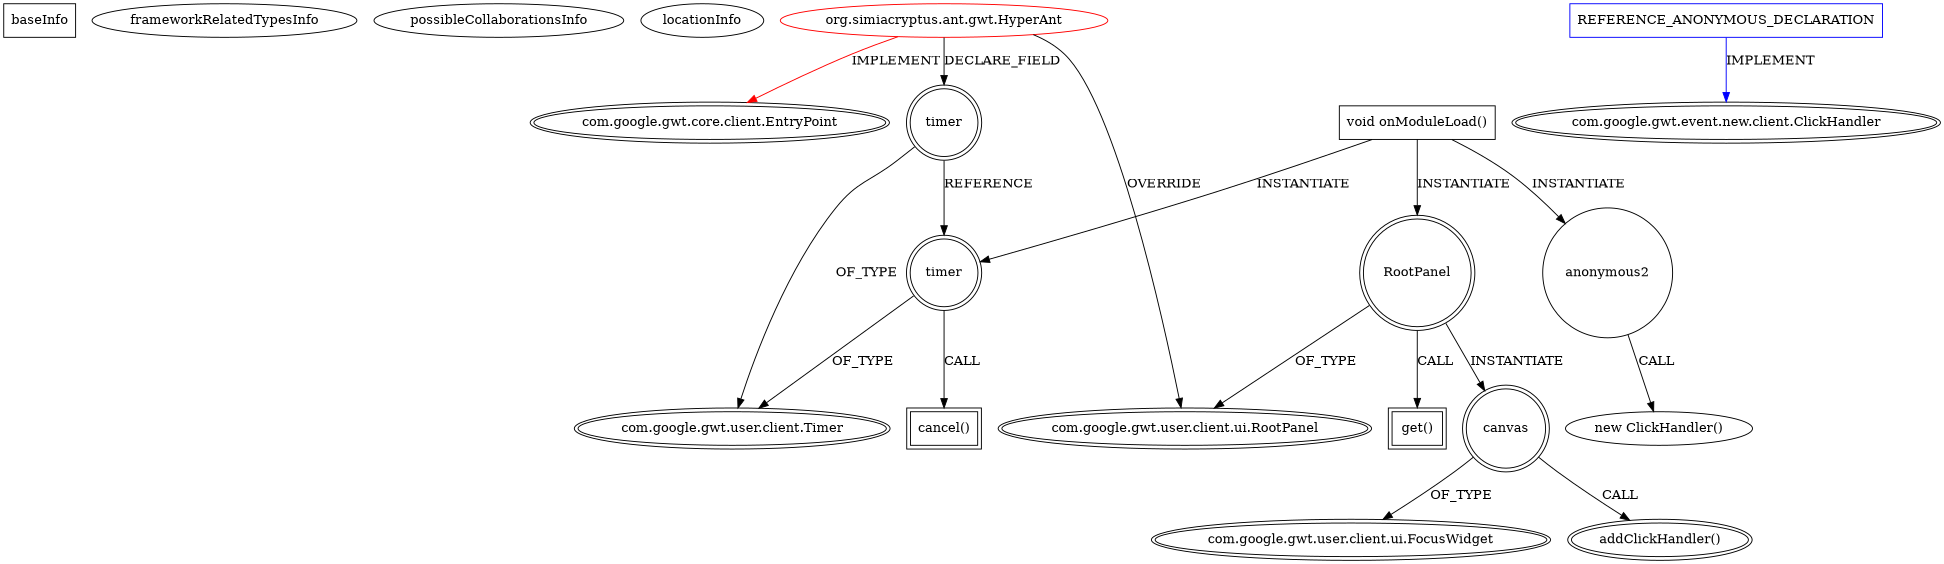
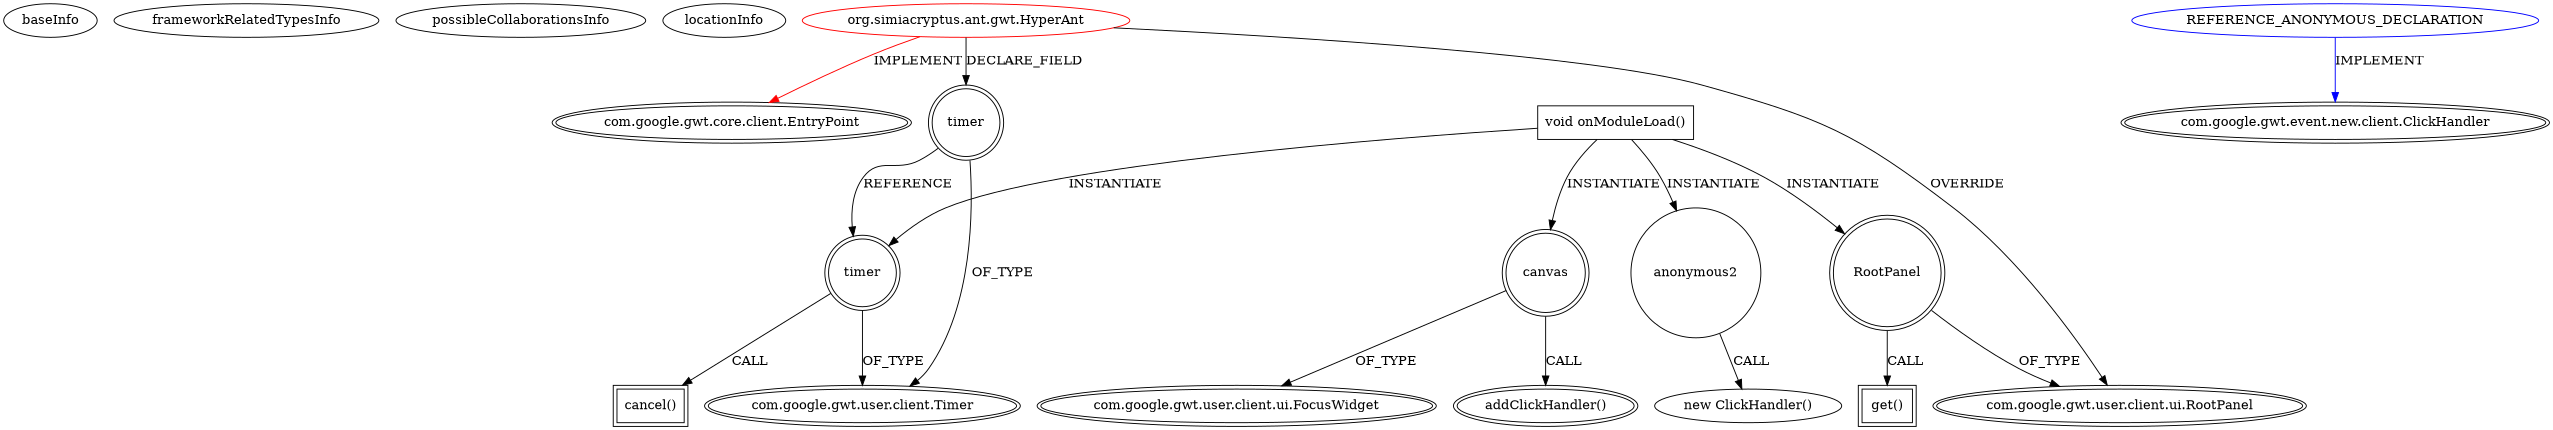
node "baseInfo": shape box -> ellipse
node "REFERENCE_ANONYMOUS_DECLARATION": shape box -> ellipse
edge "RootPanel" -> "canvas": now "void onModuleLoad()" -> "canvas"
